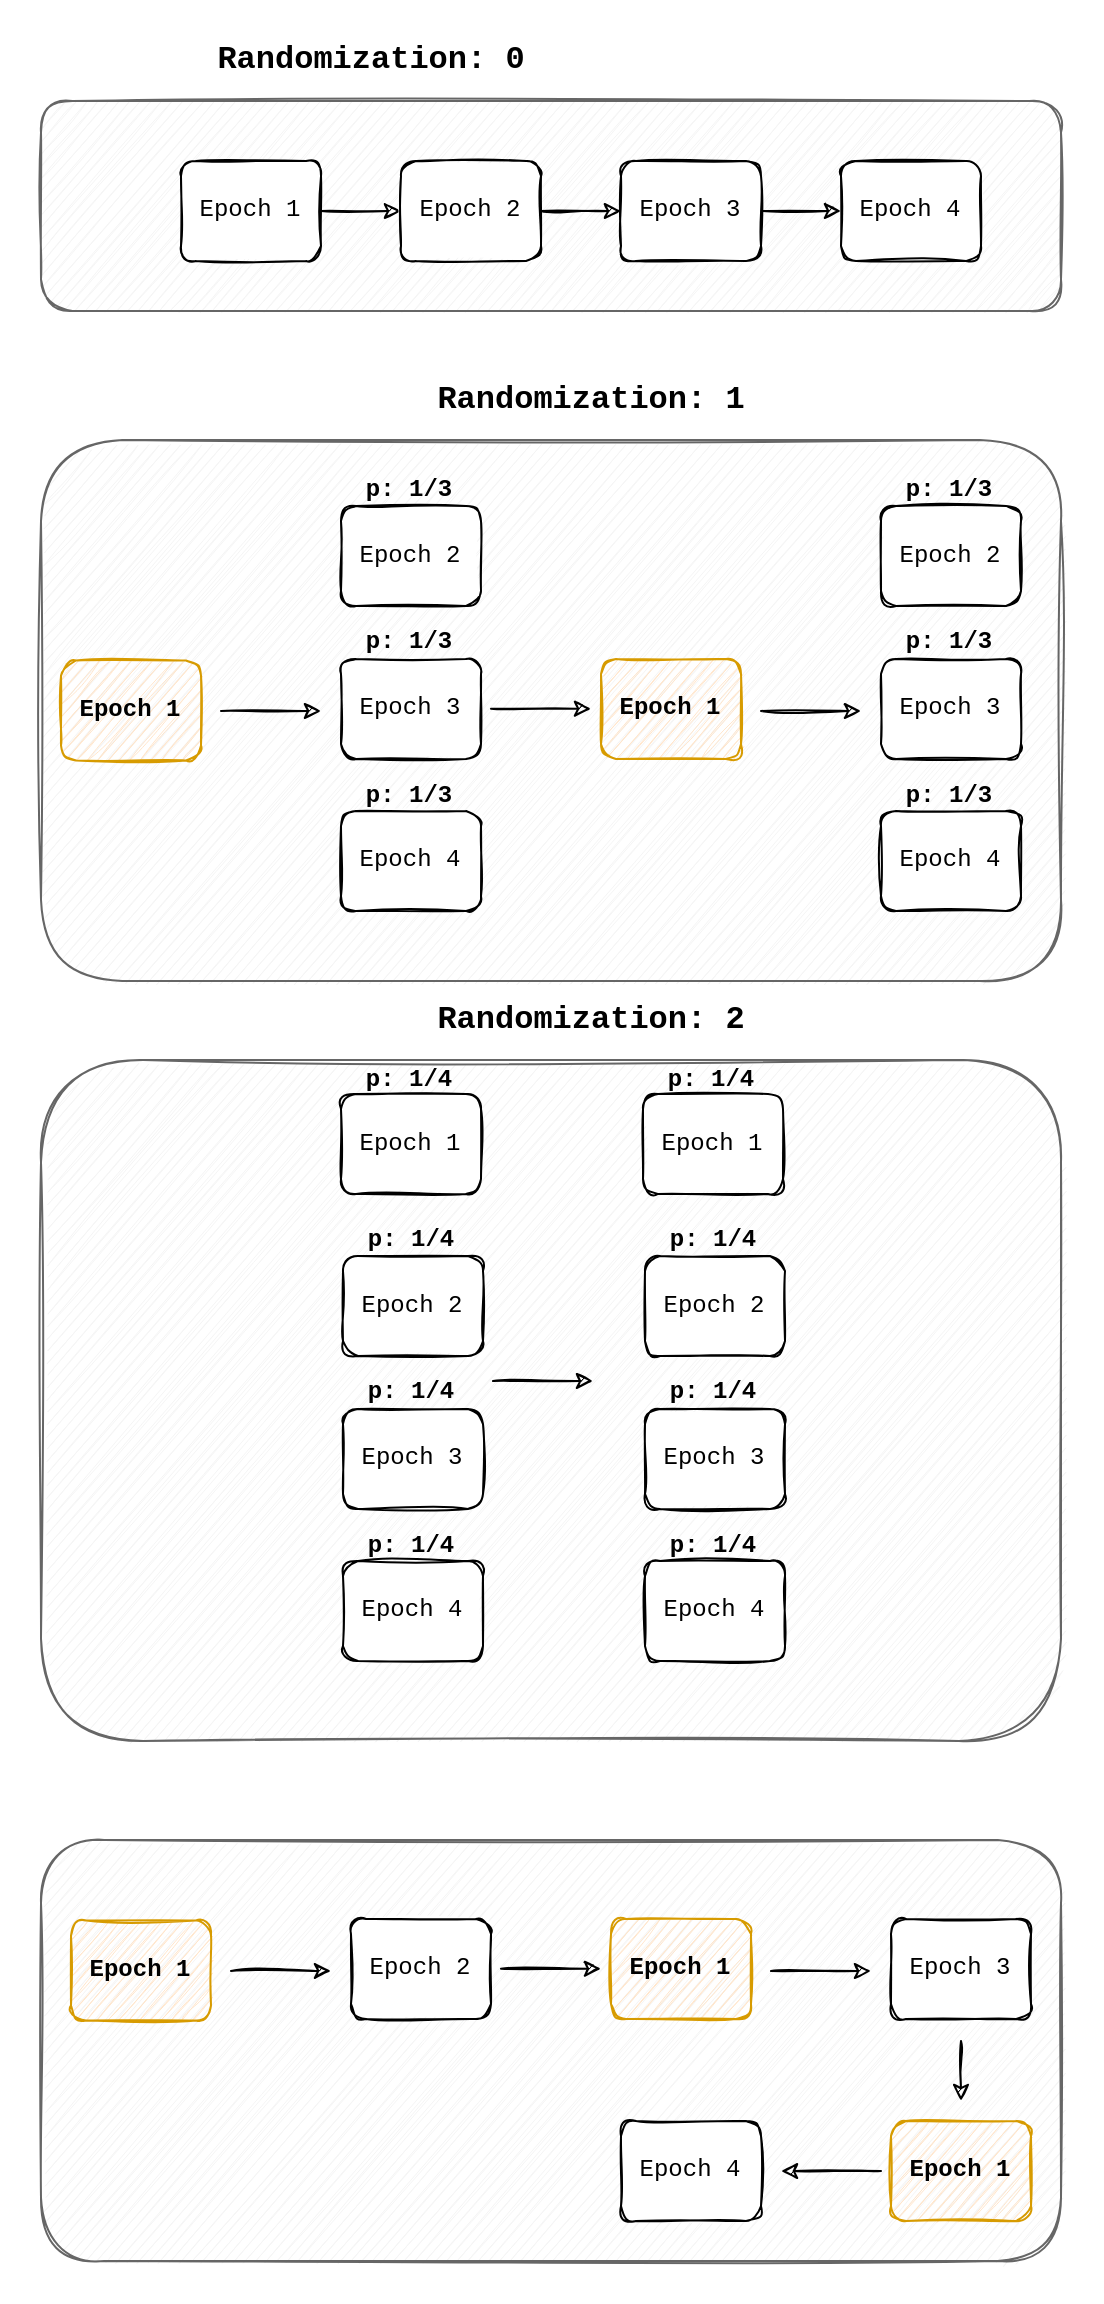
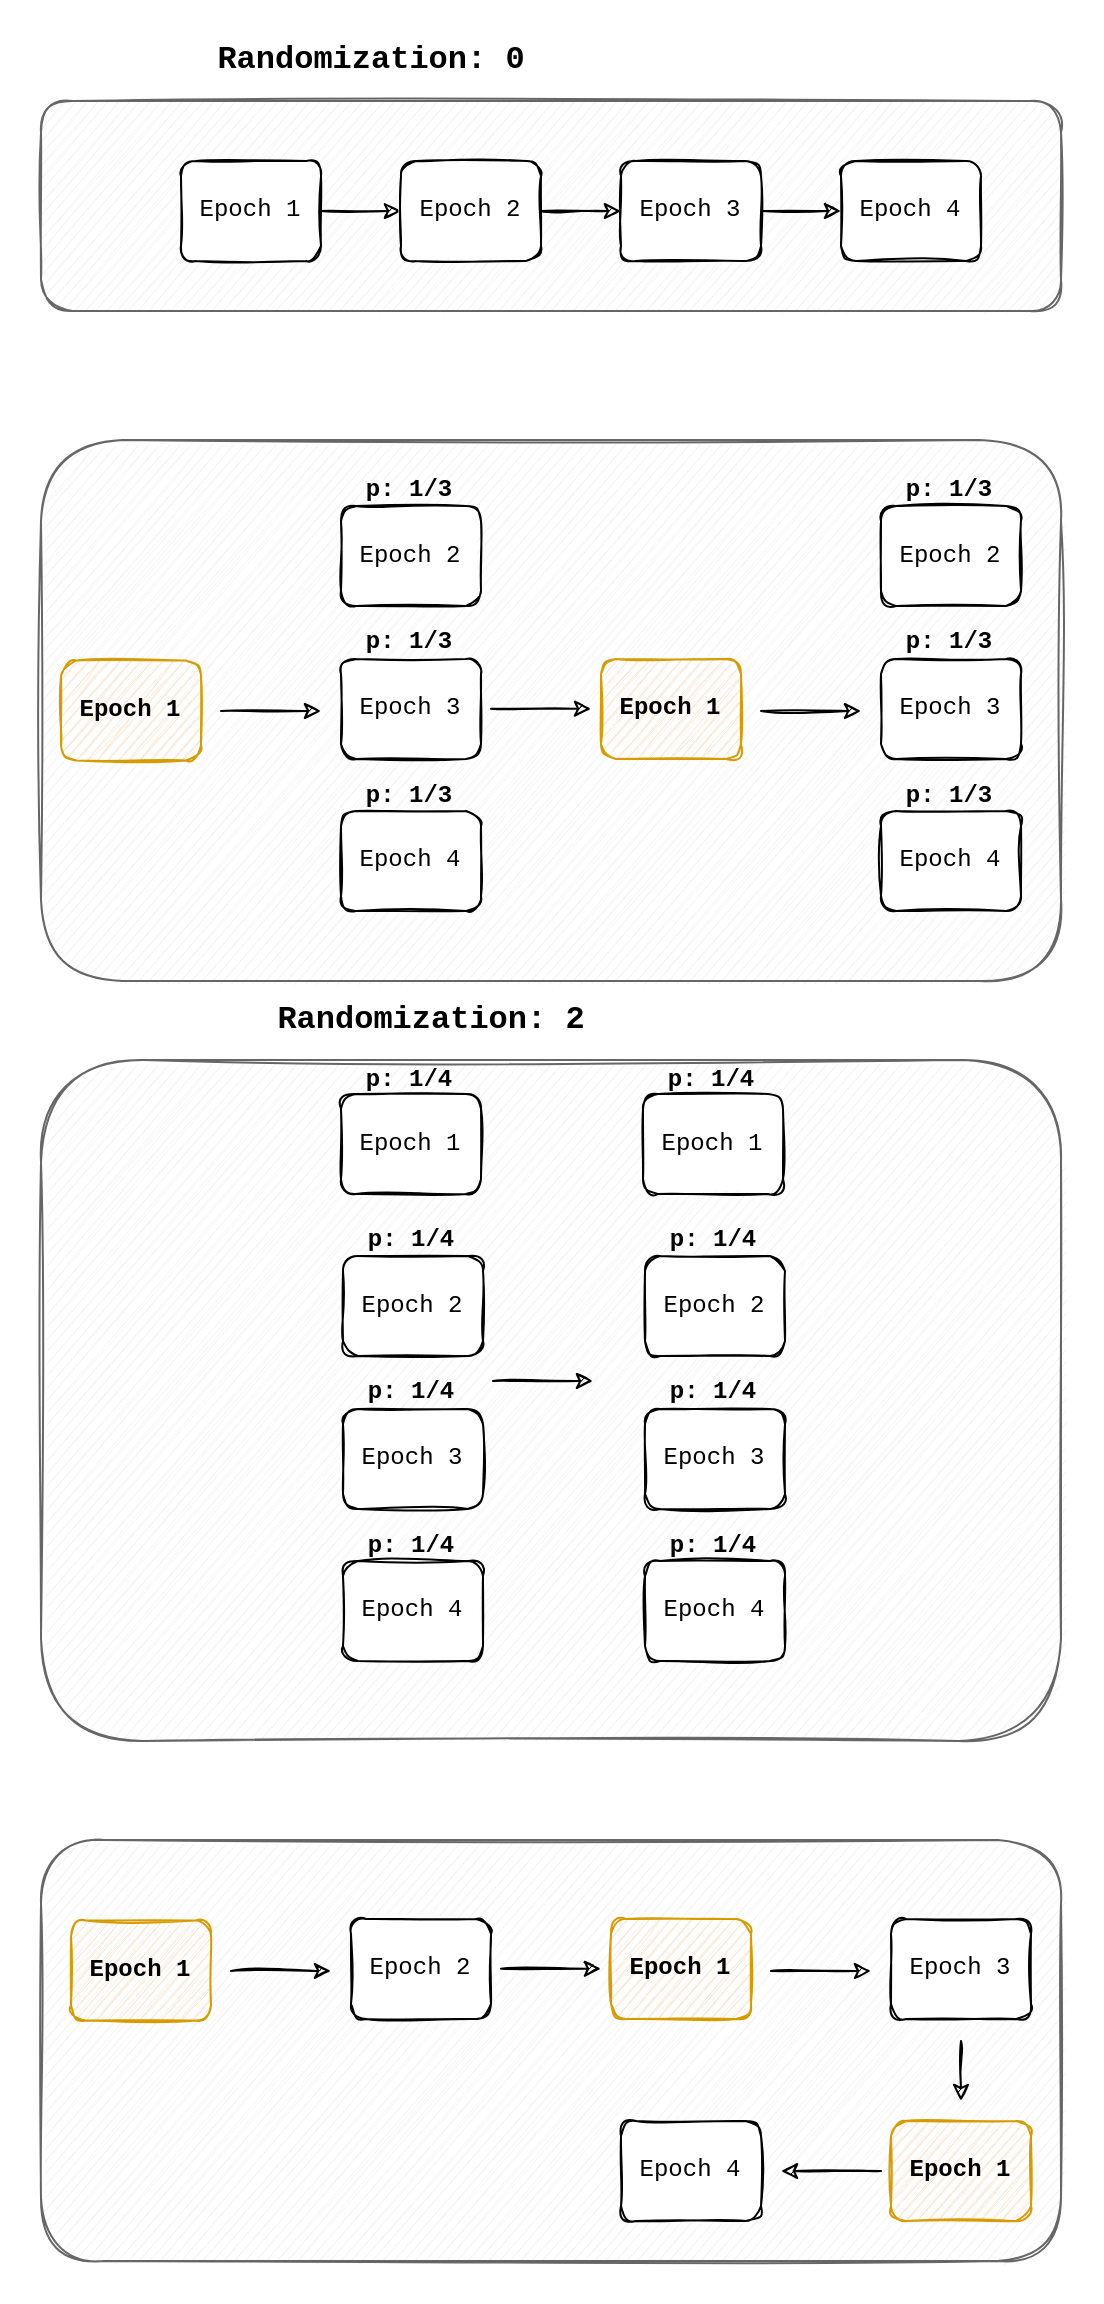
node "Randomization: 1": removed
node "Randomization: 2": moved (591, 1021) -> (431, 1021)
